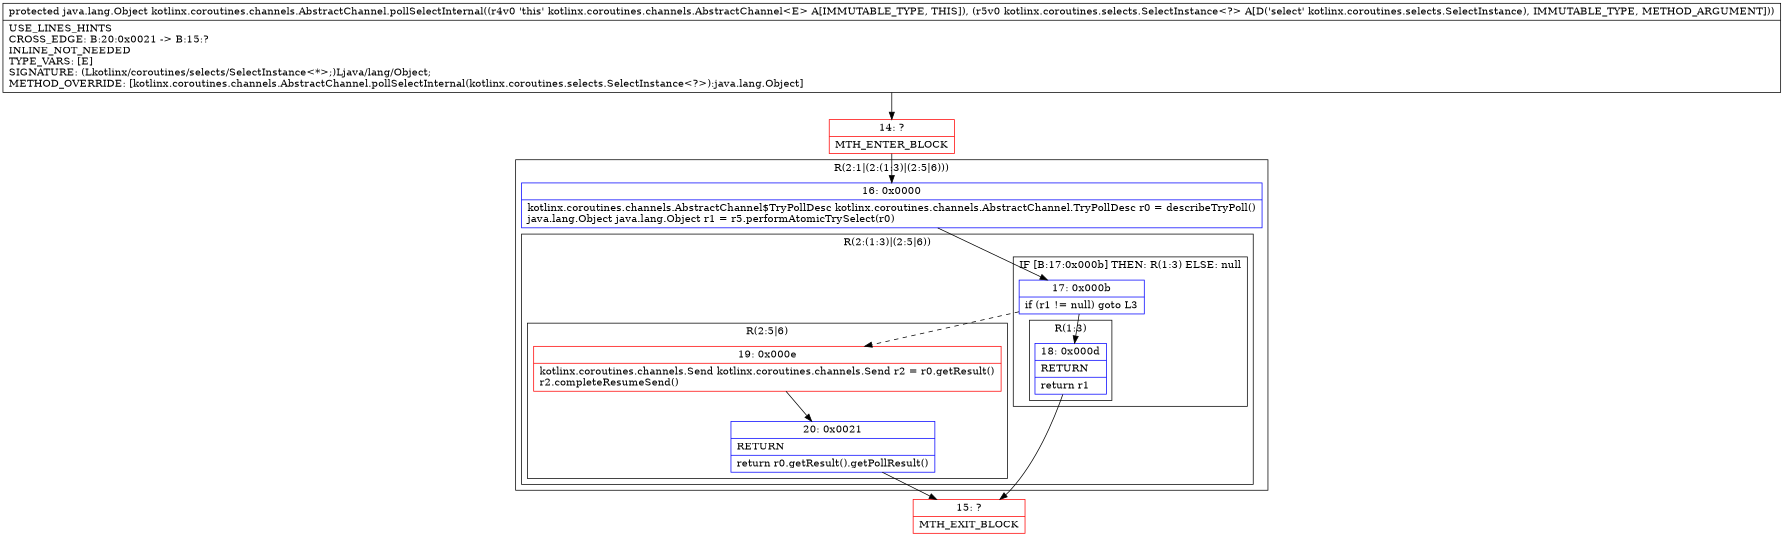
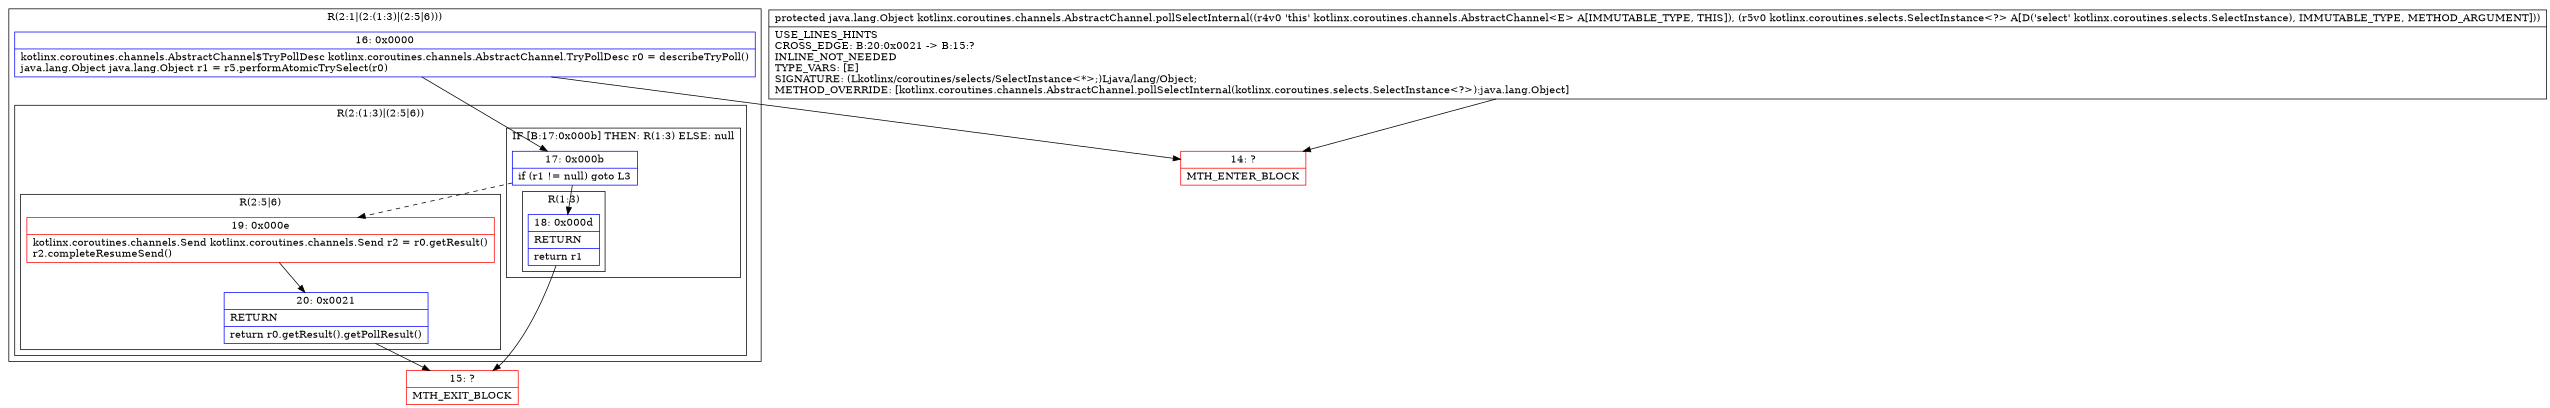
edge "14: ?" -> "16: 0x0000": reversed
